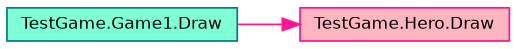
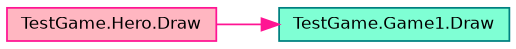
edge "TestGame.Game1.Draw" -> "TestGame.Hero.Draw": reversed
